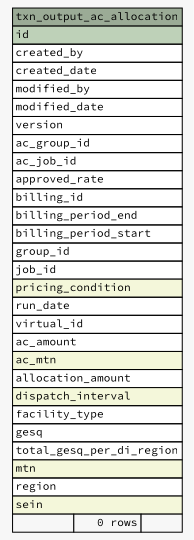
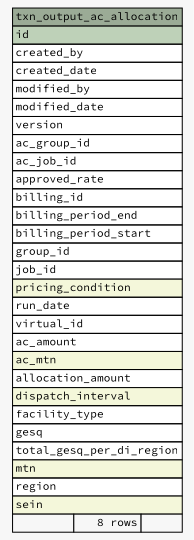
node "txn_output_ac_allocation": text "0 rows" -> "8 rows"
